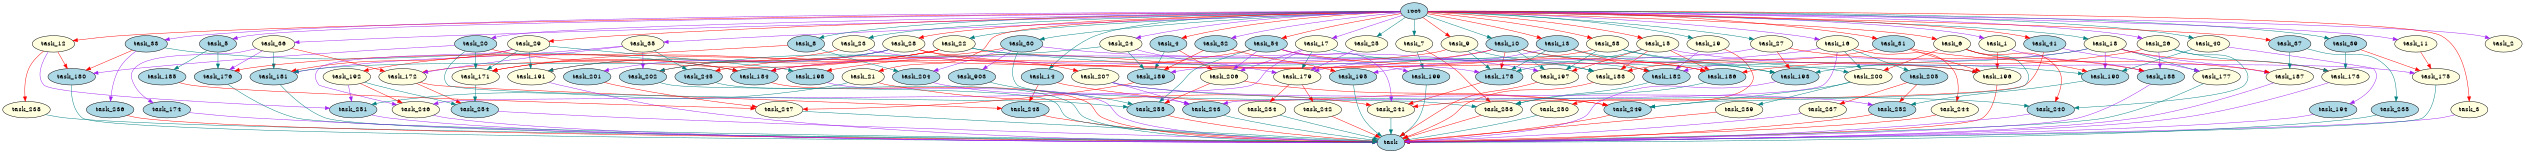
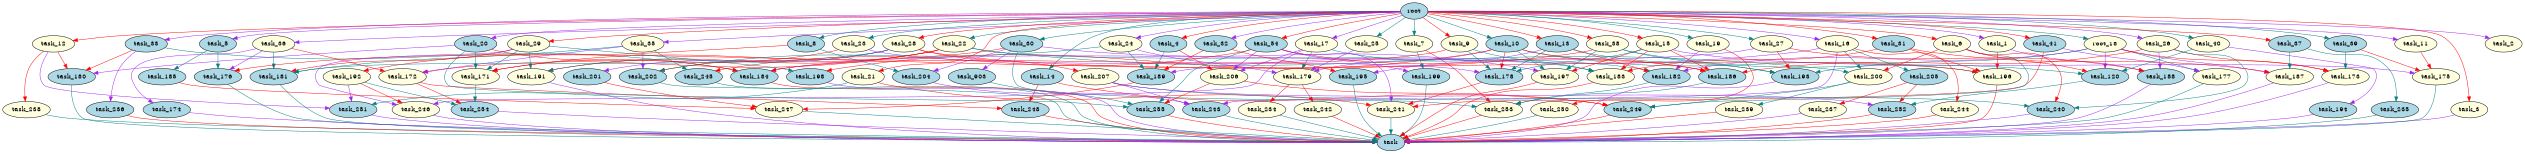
node "task_18": label "task_18" -> "root_18"
edge "task_35" -> "task_181": color purple -> teal
edge "task_26" -> "task_173": color teal -> red
node "task_190": label "task_190" -> "task_120"
